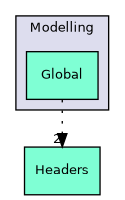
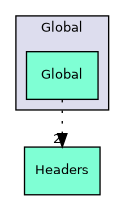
cluster "Modelling": label "Modelling" -> "Global"
